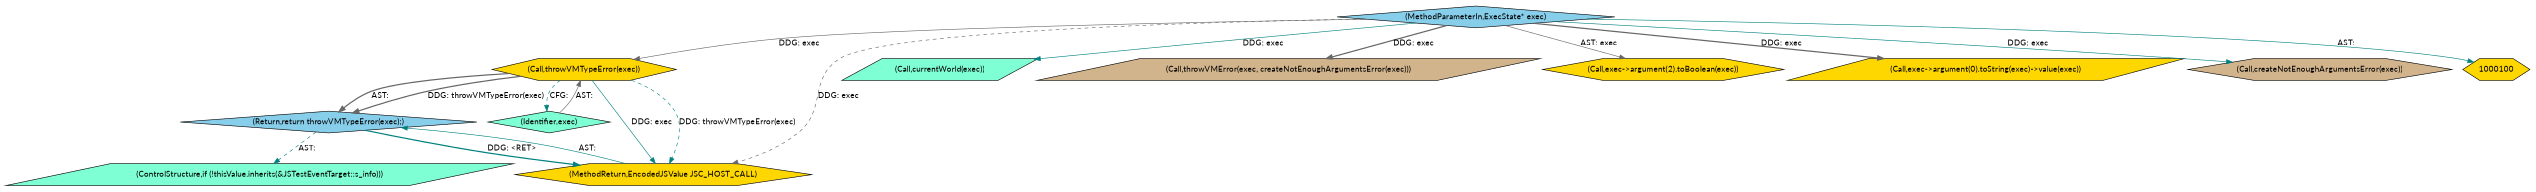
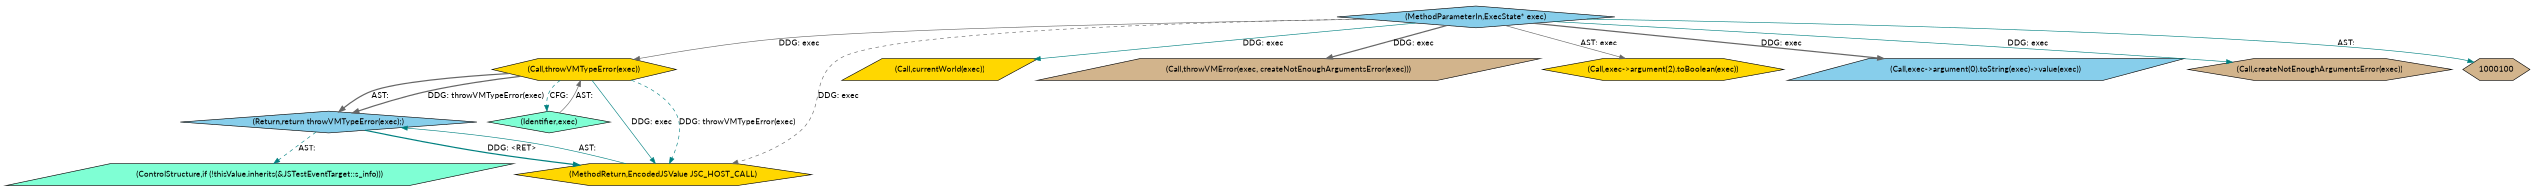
node "(Call,currentWorld(exec))": fillcolor aquamarine -> gold
node "(Call,exec->argument(0).toString(exec)->value(exec))": fillcolor gold -> skyblue
node "1000100": fillcolor gold -> tan
